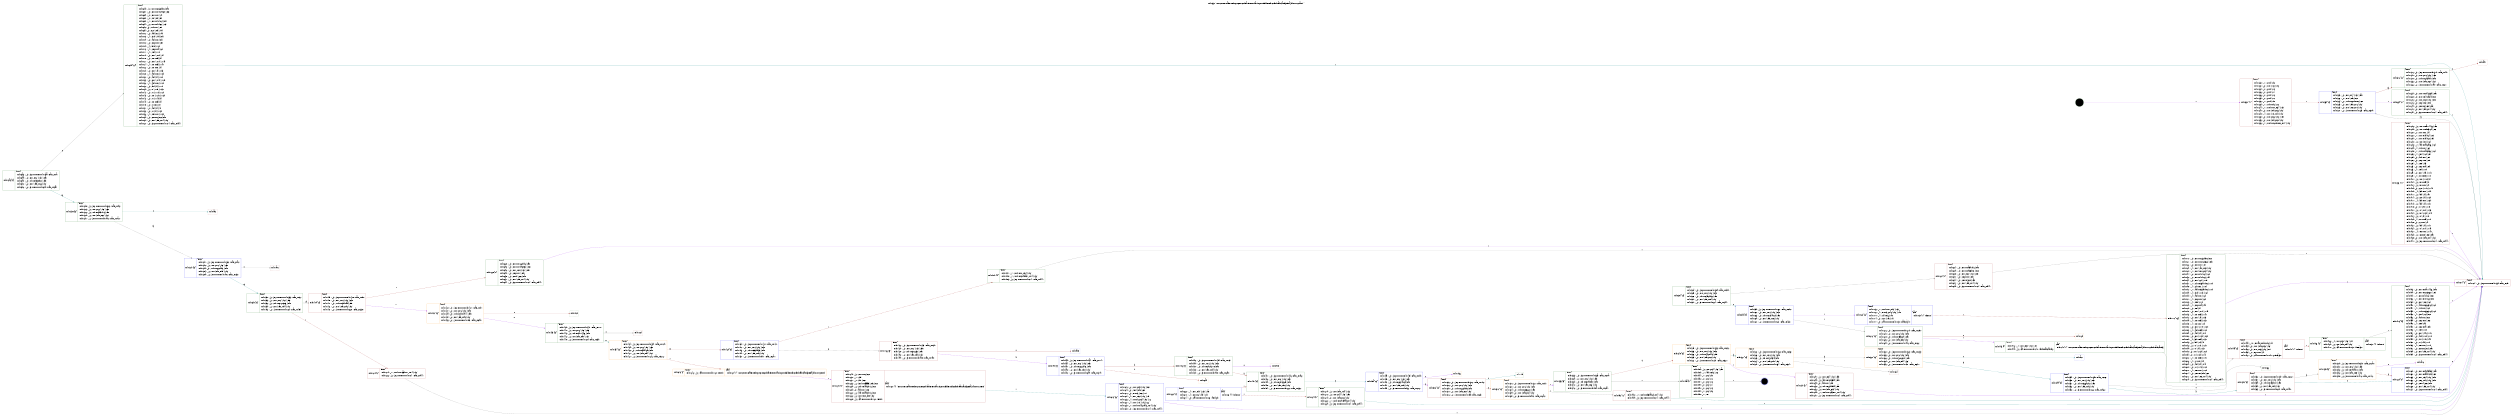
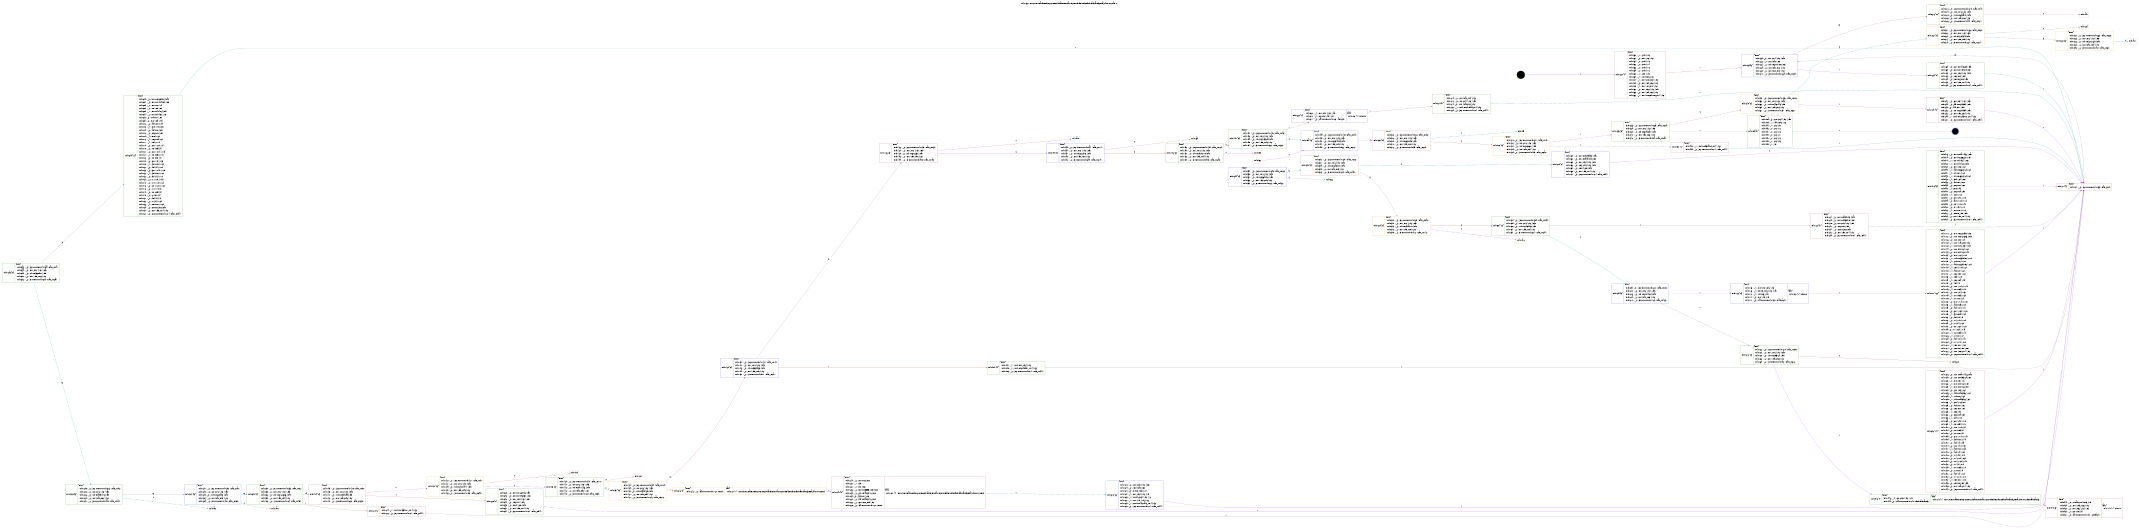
node "0x401966 [15]": removed
edge "0x401580 [25]" -> "0x401599 [25]": removed, label "5"
edge "0x4015cb [25]" -> "0x40182b [27]": now "0x4015cb [25]" -> "0x4015e4 [25]"
edge "0x4014ea [25]" -> "0x401b36": reversed
edge "0x40166c [13]" -> "0x4014d1 [25]": reversed
